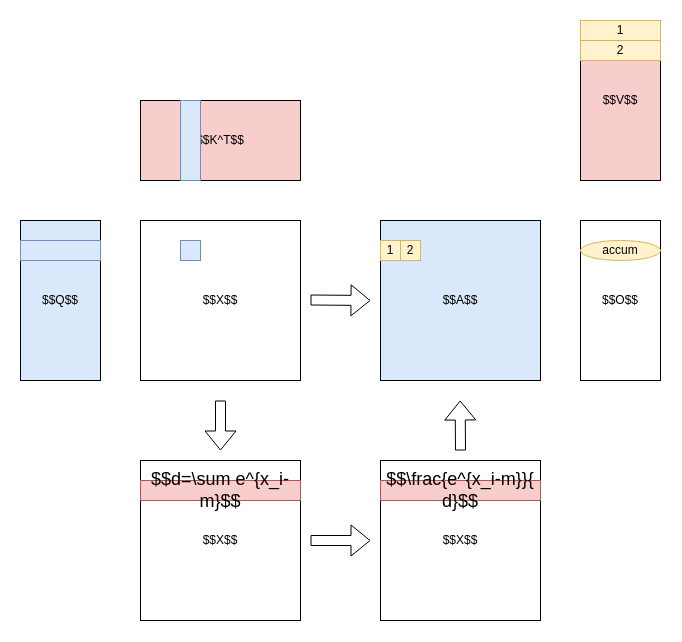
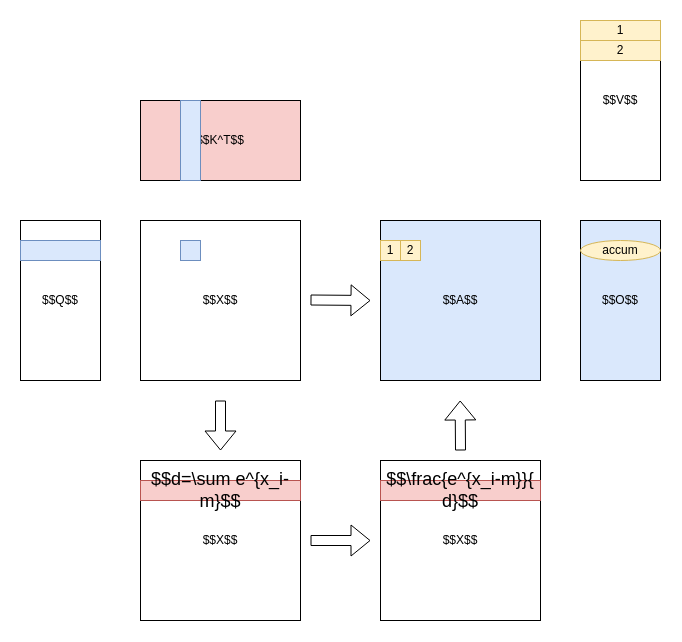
node "$$V$$": fillcolor #f8cecc -> #ffffff
node "$$Q$$": fillcolor #dae8fc -> #ffffff
node "$$O$$": fillcolor #ffffff -> #dae8fc
